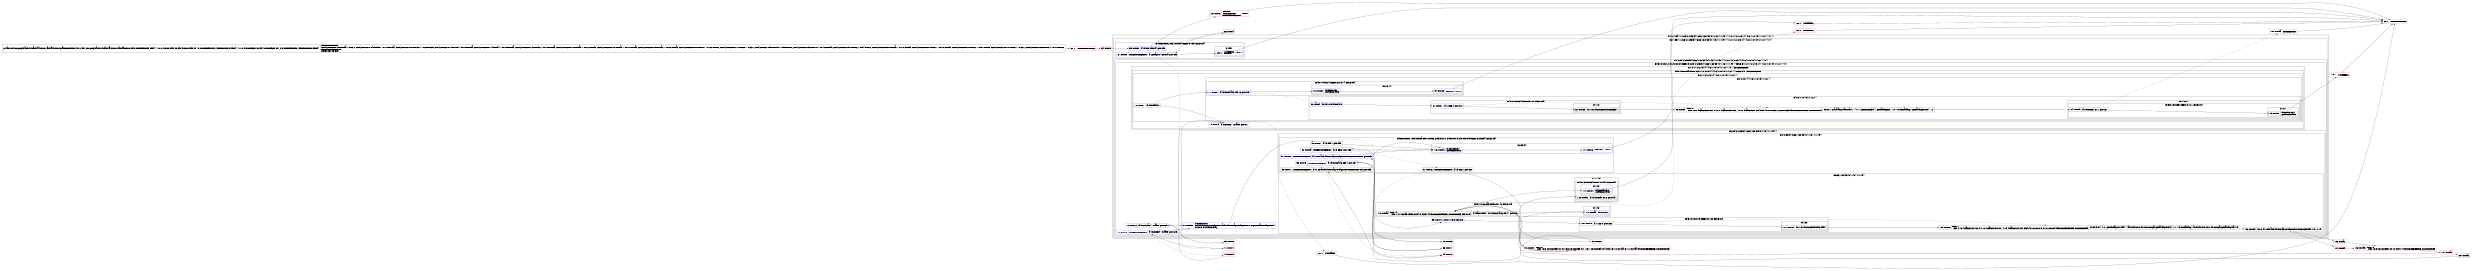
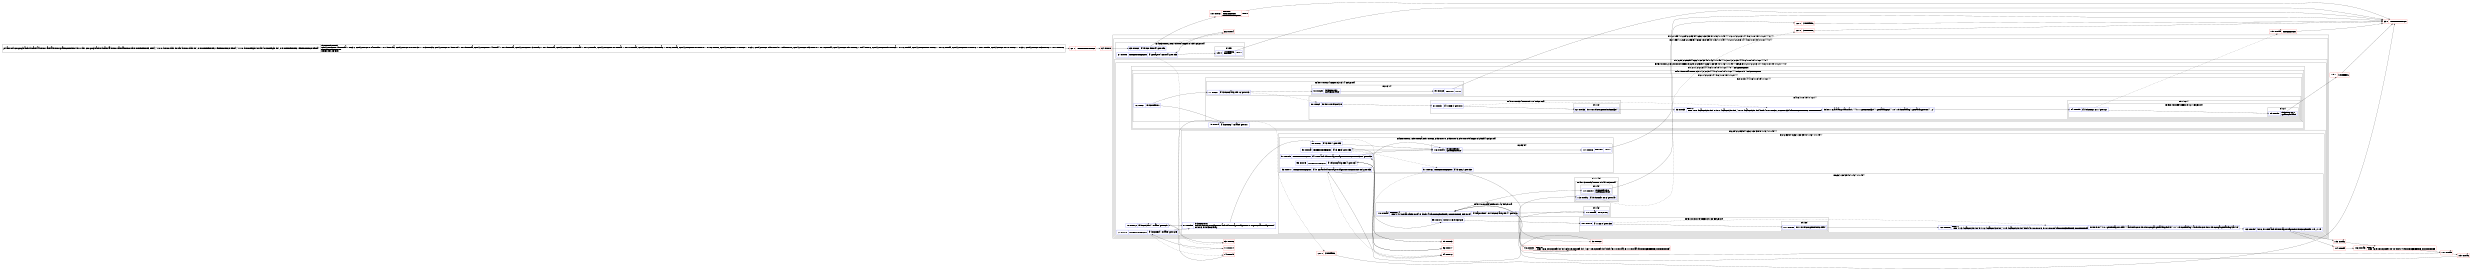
node "110: 0x00ad": text "PHI: r4" -> "BLOCK: r4"
